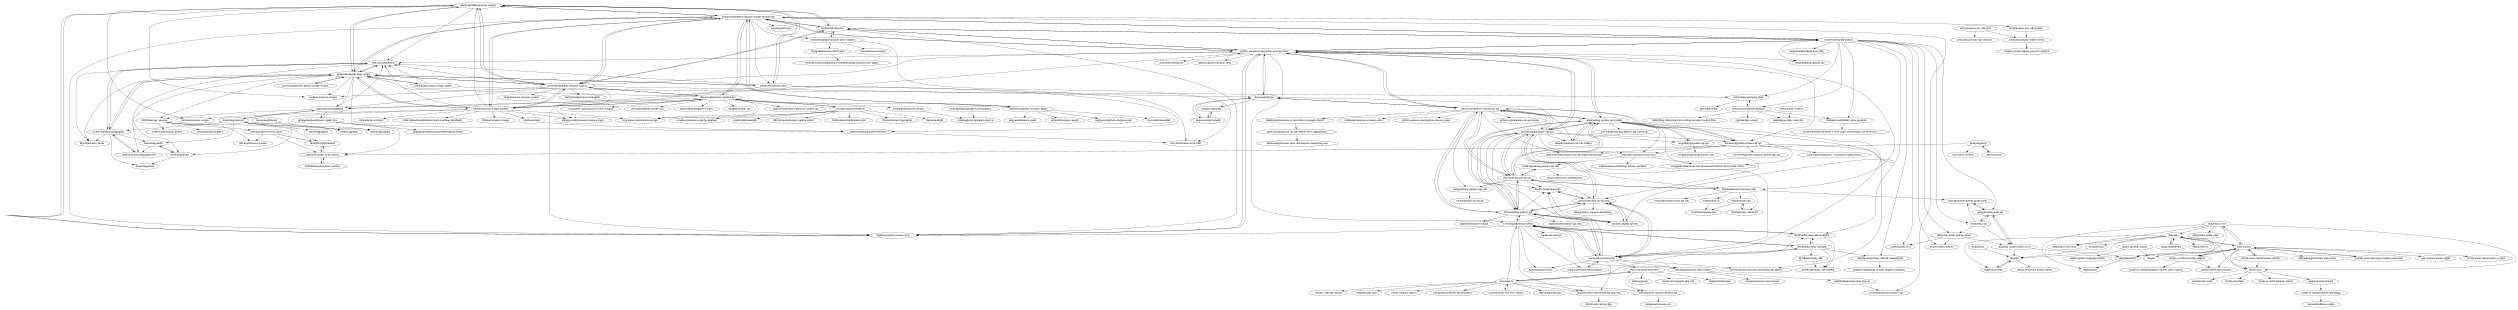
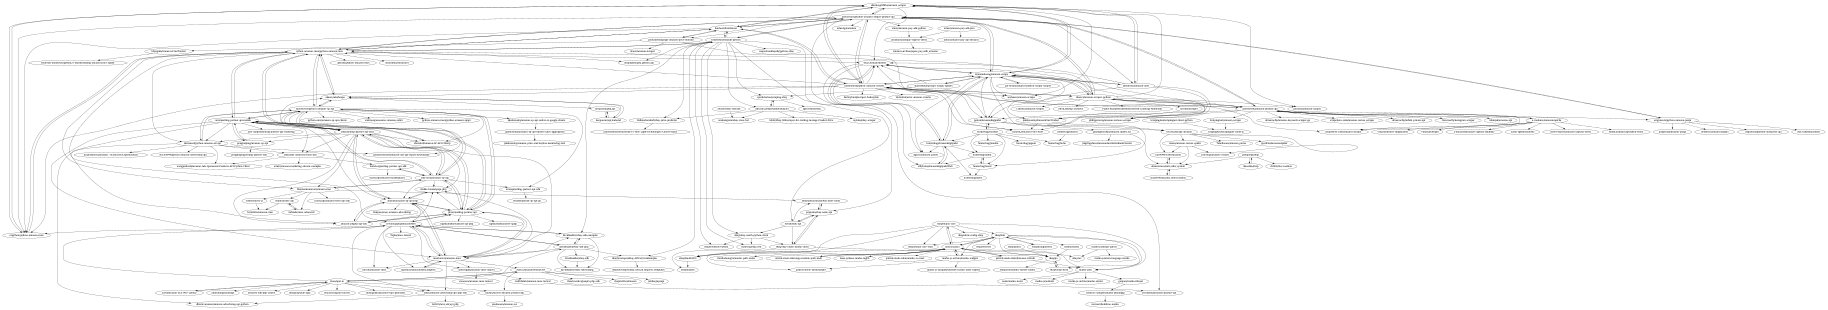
edge "hartleybrody/public-amazon-crawler" -> "GaryniL/Amazon-Price-Alert": added
edge "tducret/amazon-scraper-python" -> "hunterhug/jiandan": now "tducret/amazon-scraper-python" -> "pptom/AmazonBigSpider"
edge "meertensm/amazon-mws" -> "dbrent-amazon/amazon-advertising-api-python": now "amzn/amazon-advertising-api-php-sdk" -> "dbrent-amazon/amazon-advertising-api-python"
